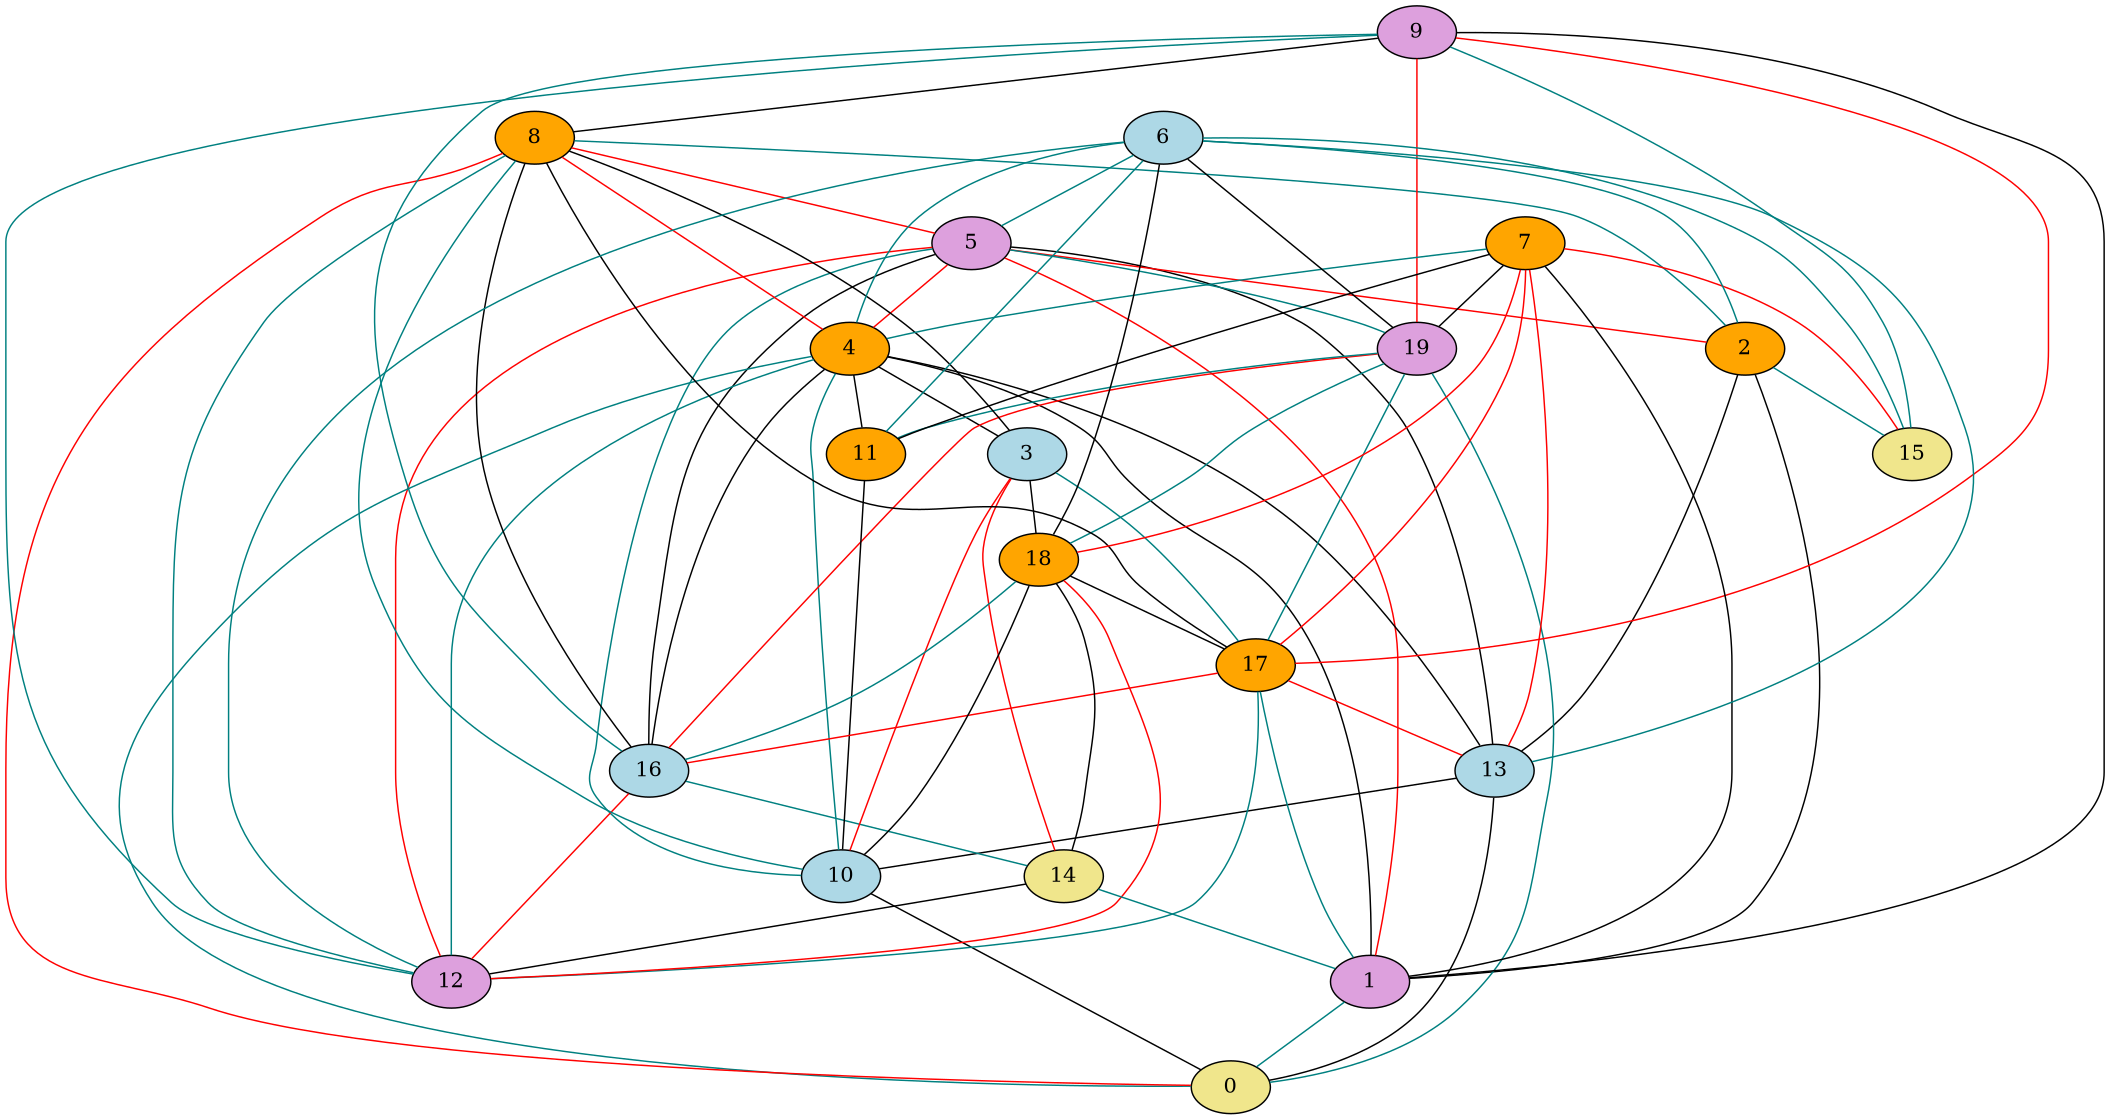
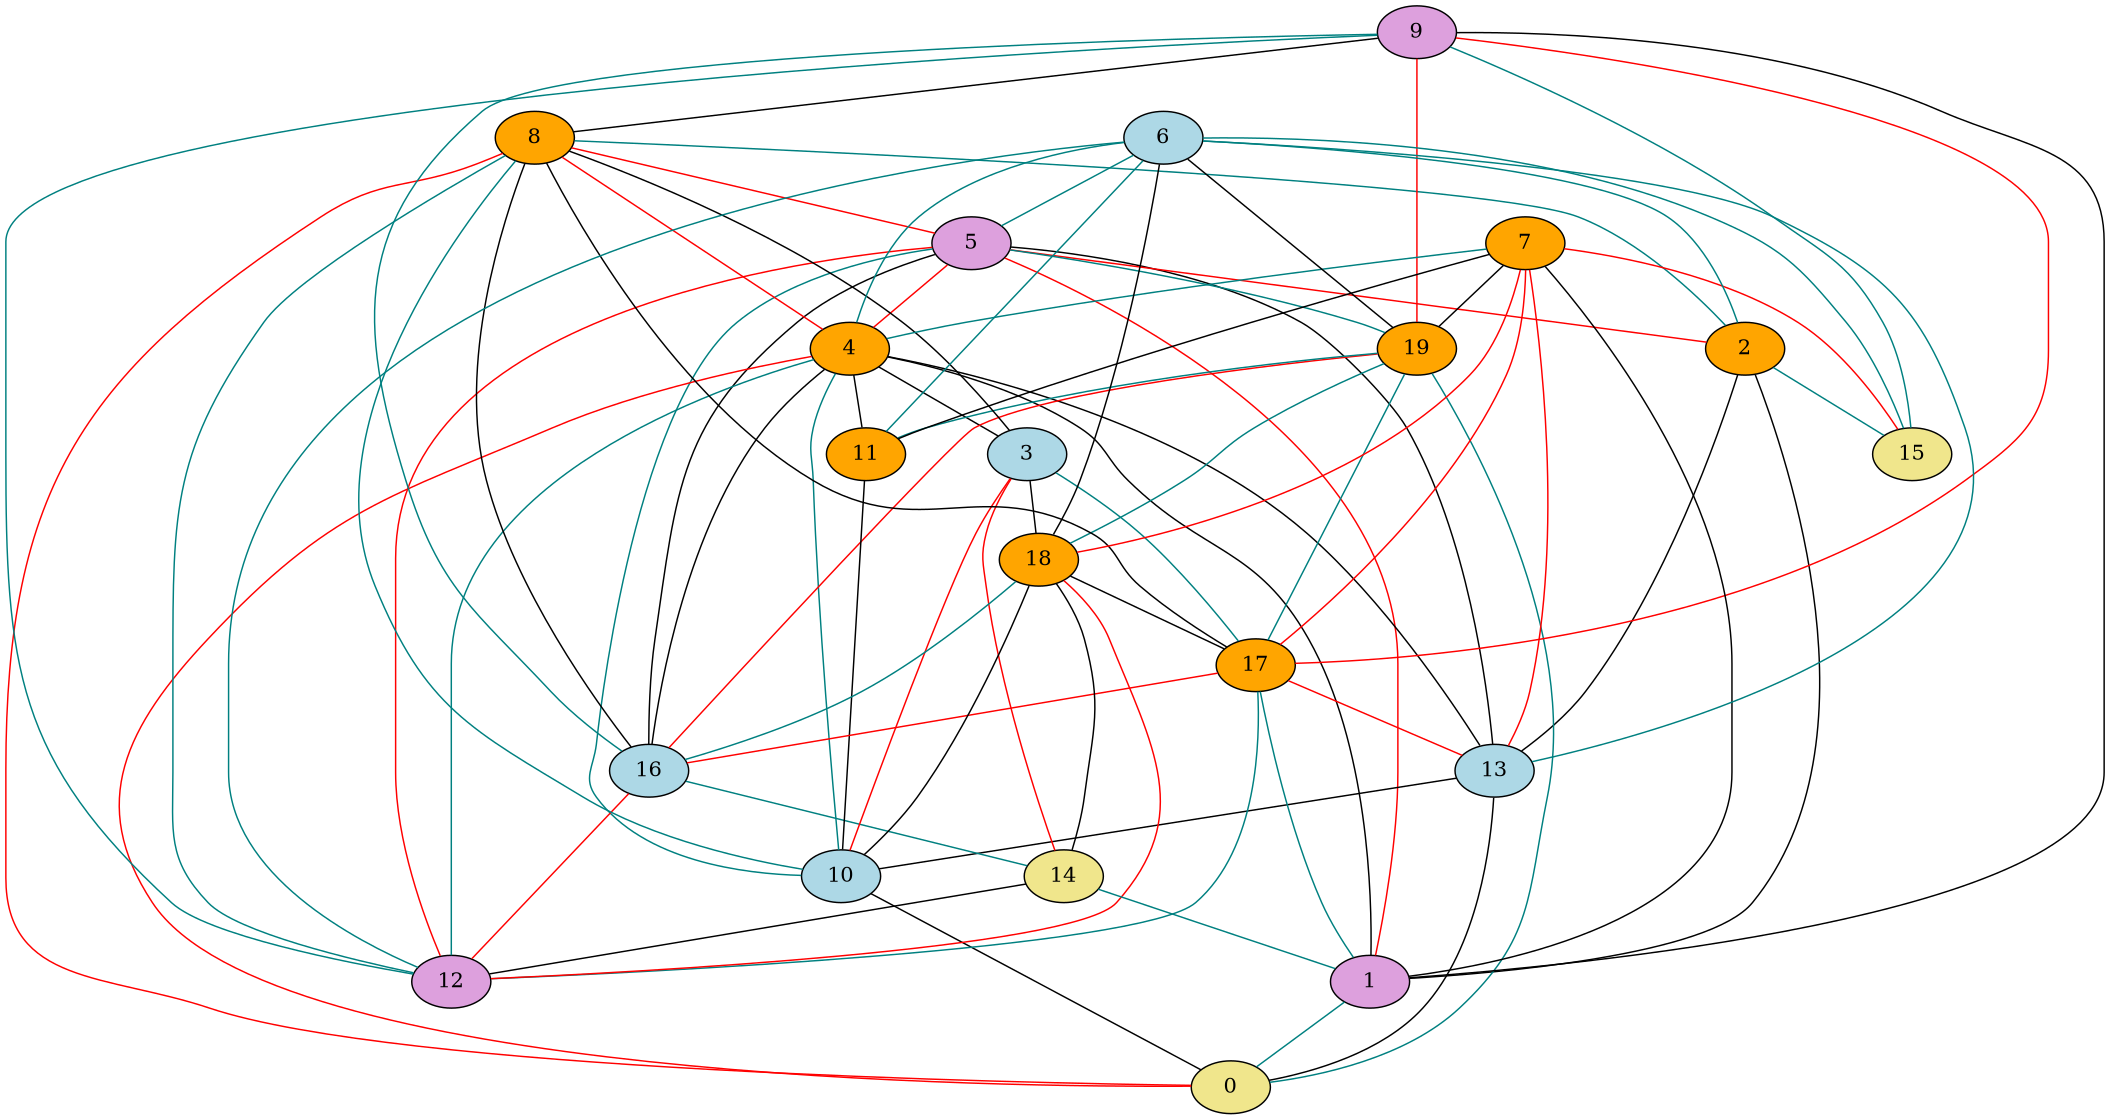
node "19": fillcolor plum -> orange
edge "4" -- "0": color teal -> red
